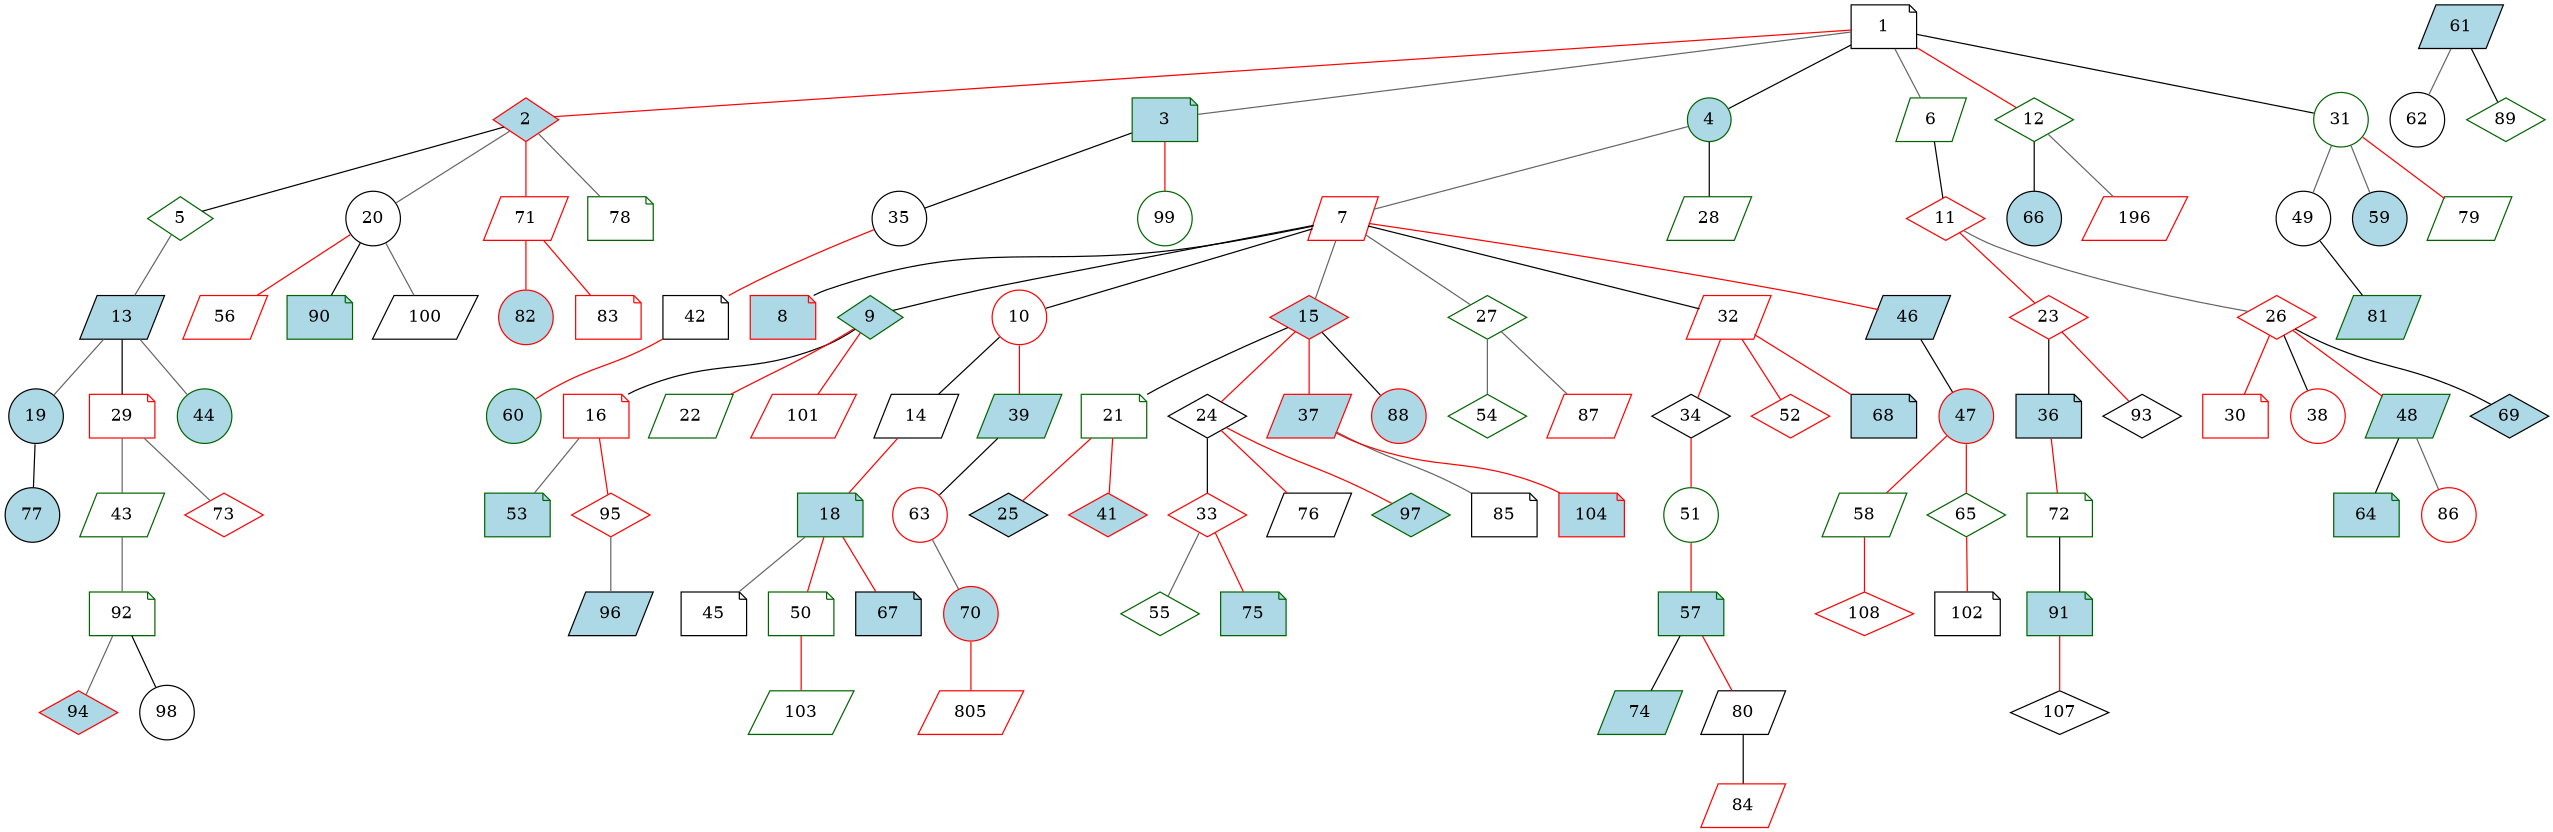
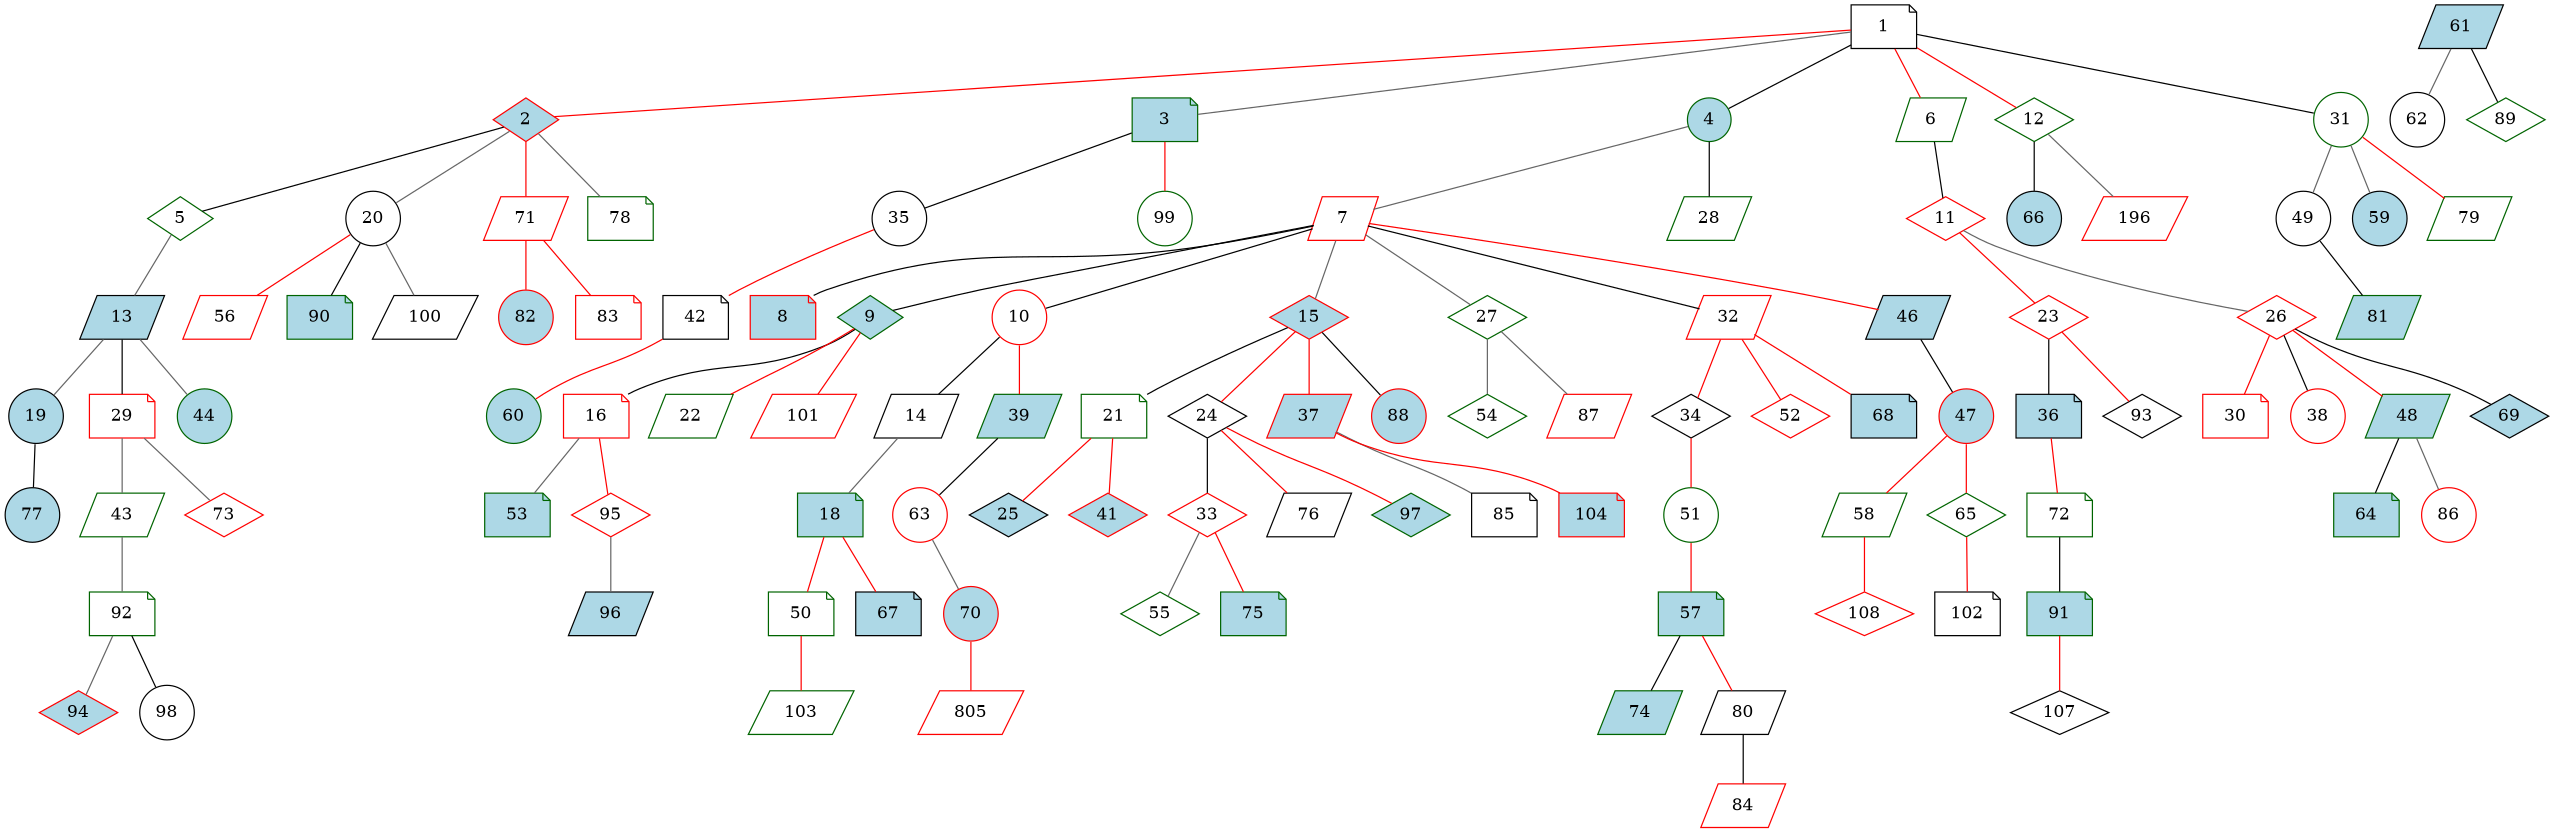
edge "1" -- "6": color gray40 -> red
edge "14" -- "18": color red -> gray40
node "45": removed
